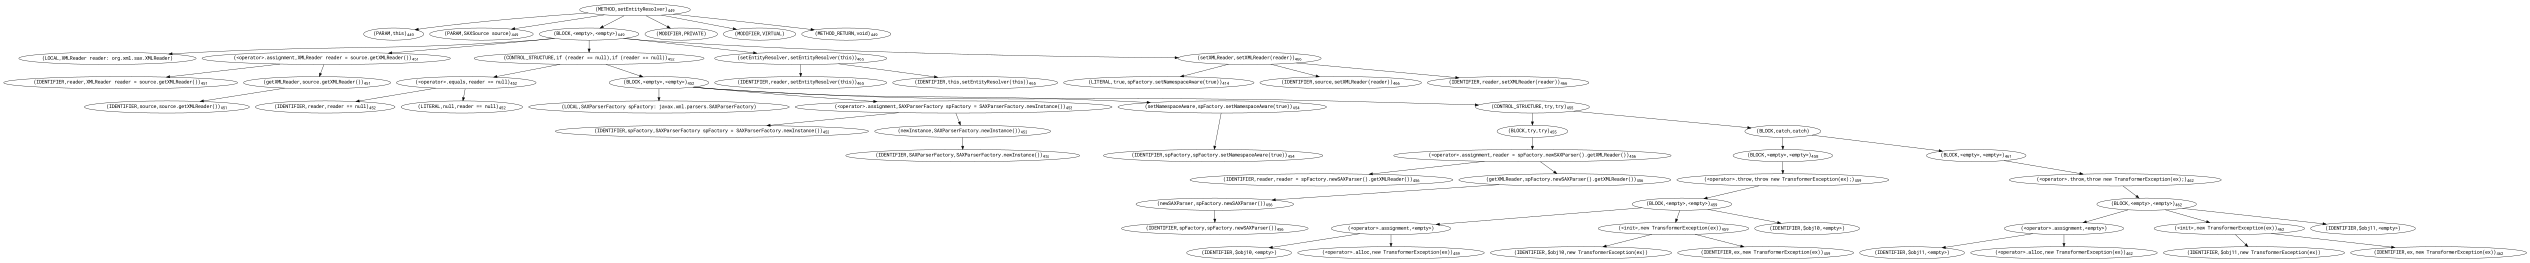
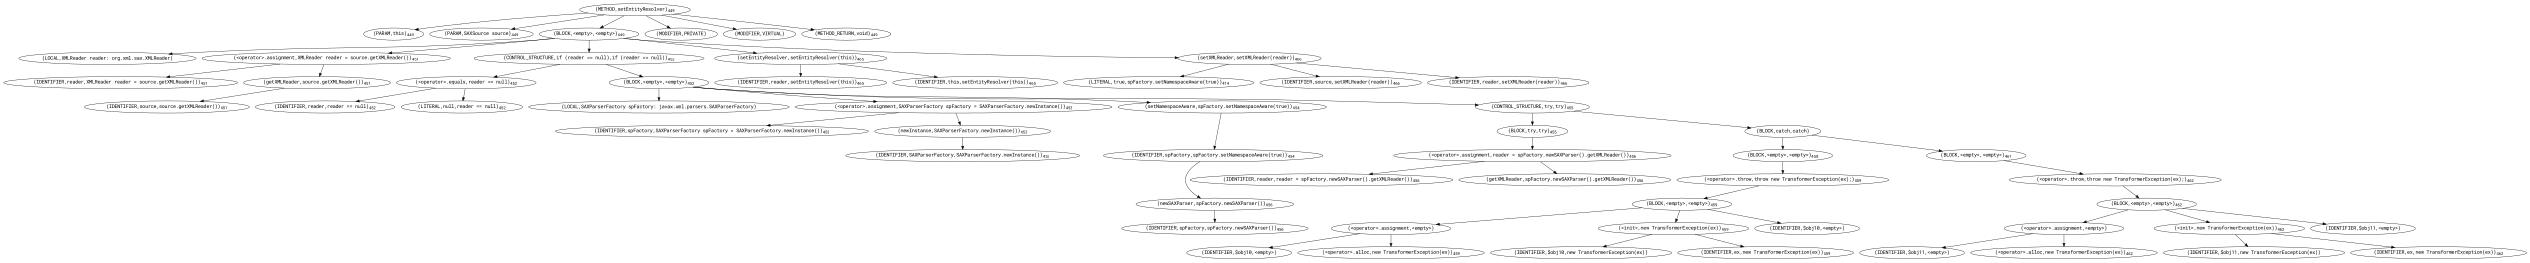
edge "(getXMLReader,spFactory.newSAXParser().getXMLReader())" -> "(newSAXParser,spFactory.newSAXParser())": now "(IDENTIFIER,spFactory,spFactory.setNamespaceAware(true))" -> "(newSAXParser,spFactory.newSAXParser())"
